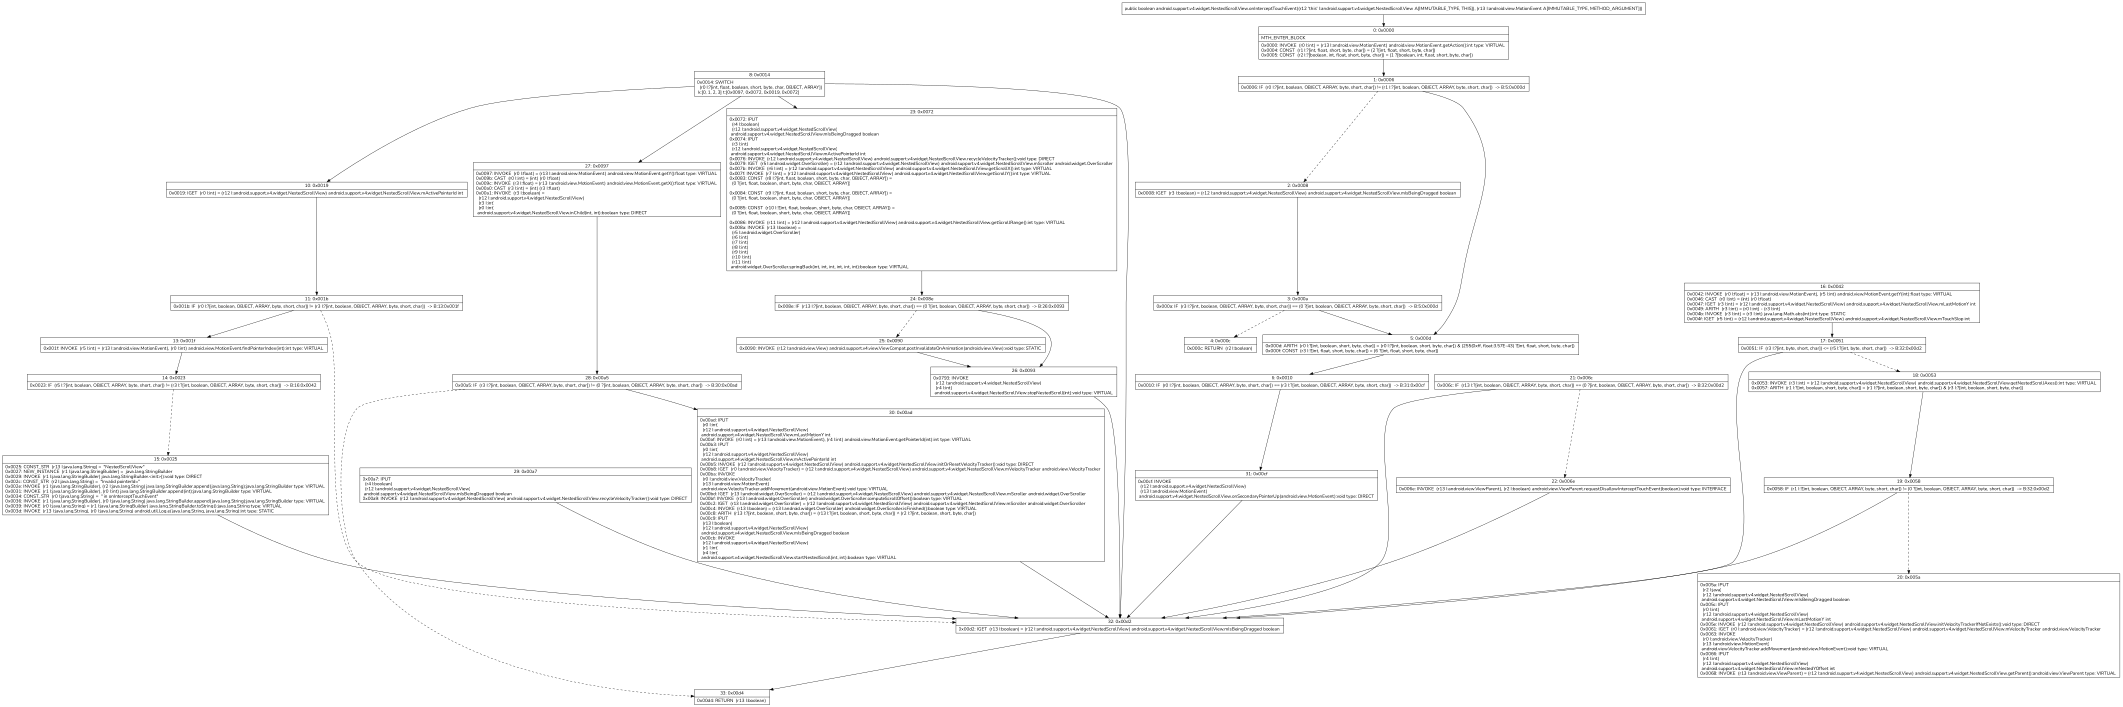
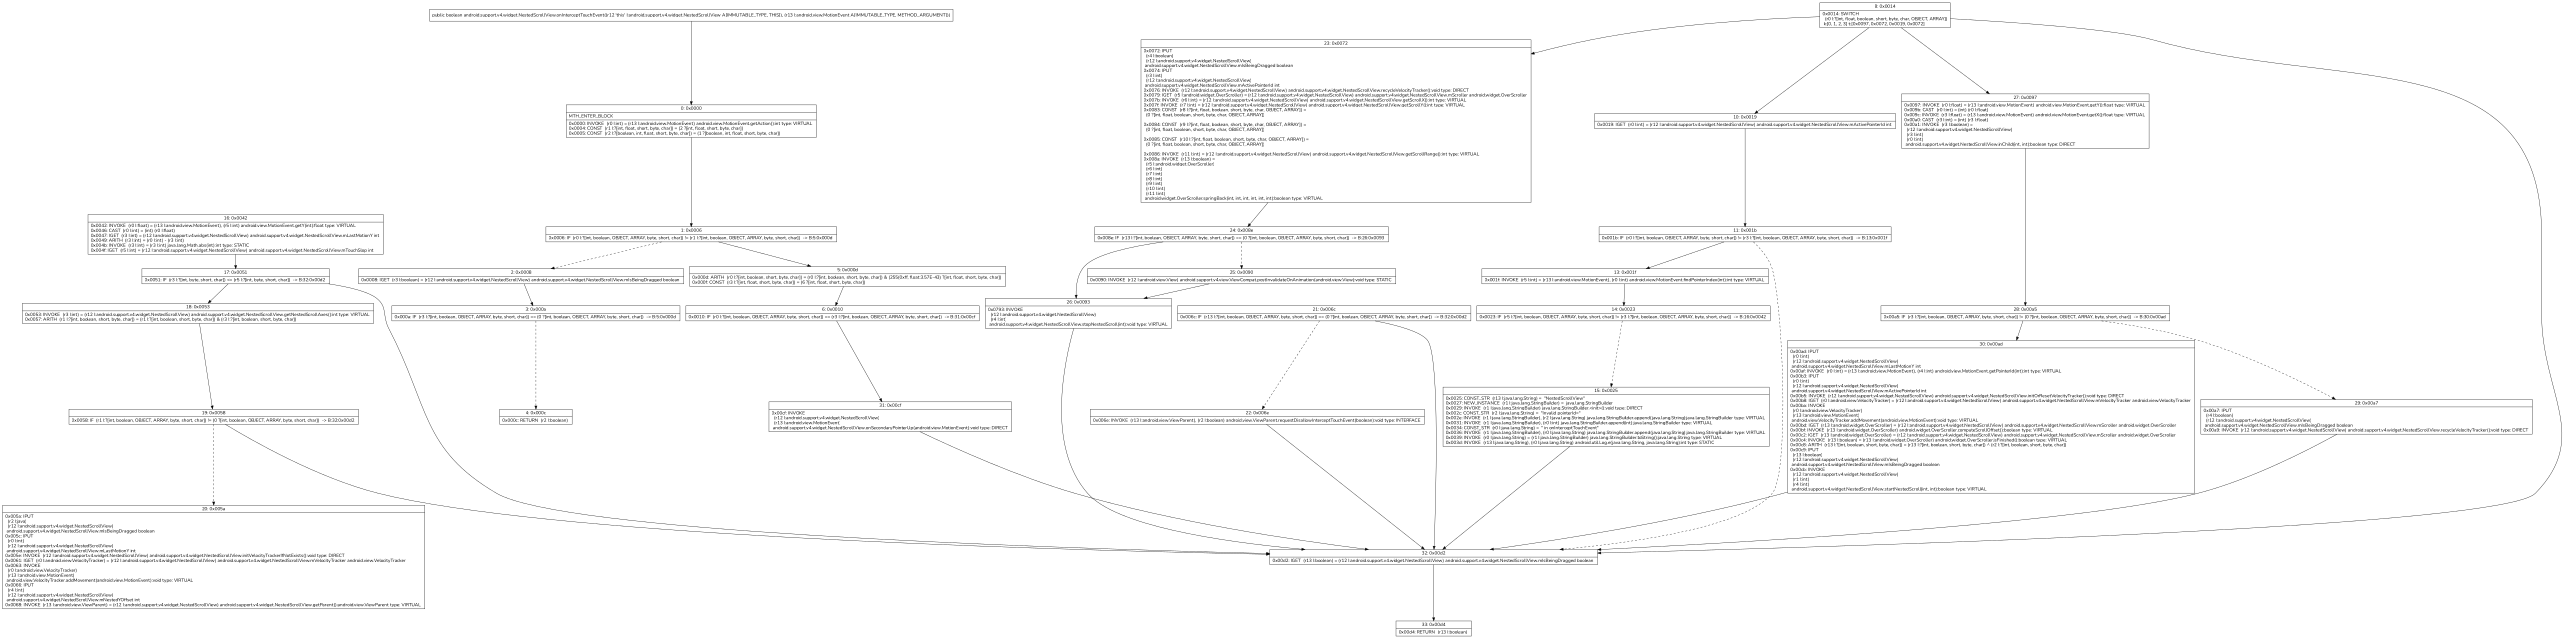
edge "3: 0x000a" -> "5: 0x000d": removed
edge "17: 0x0051" -> "18: 0x0053": style dashed -> solid
edge "28: 0x00a5" -> "33: 0x00d4": now "28: 0x00a5" -> "29: 0x00a7"
